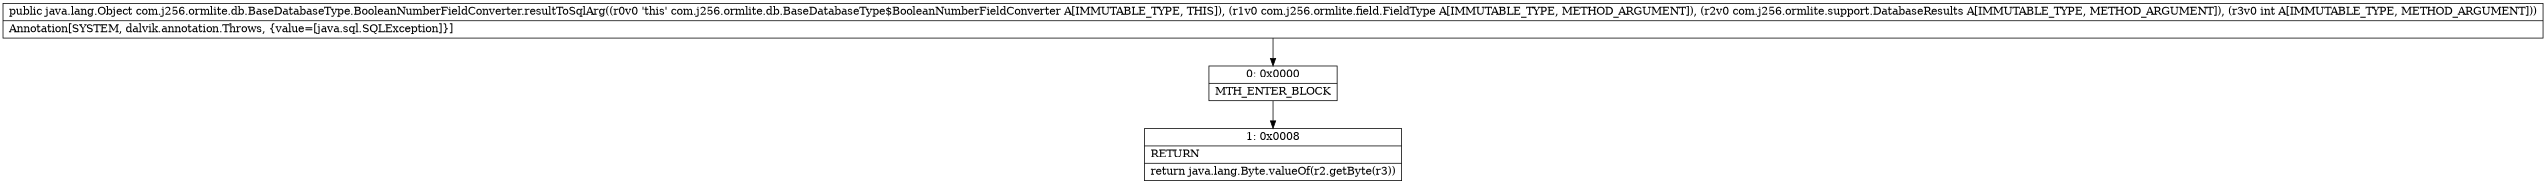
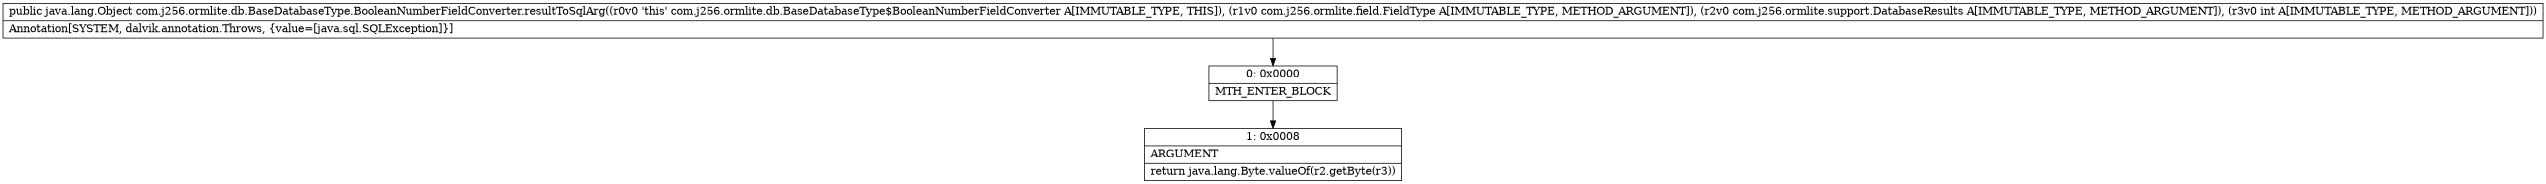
node "1: 0x0008": text "RETURN" -> "ARGUMENT"
